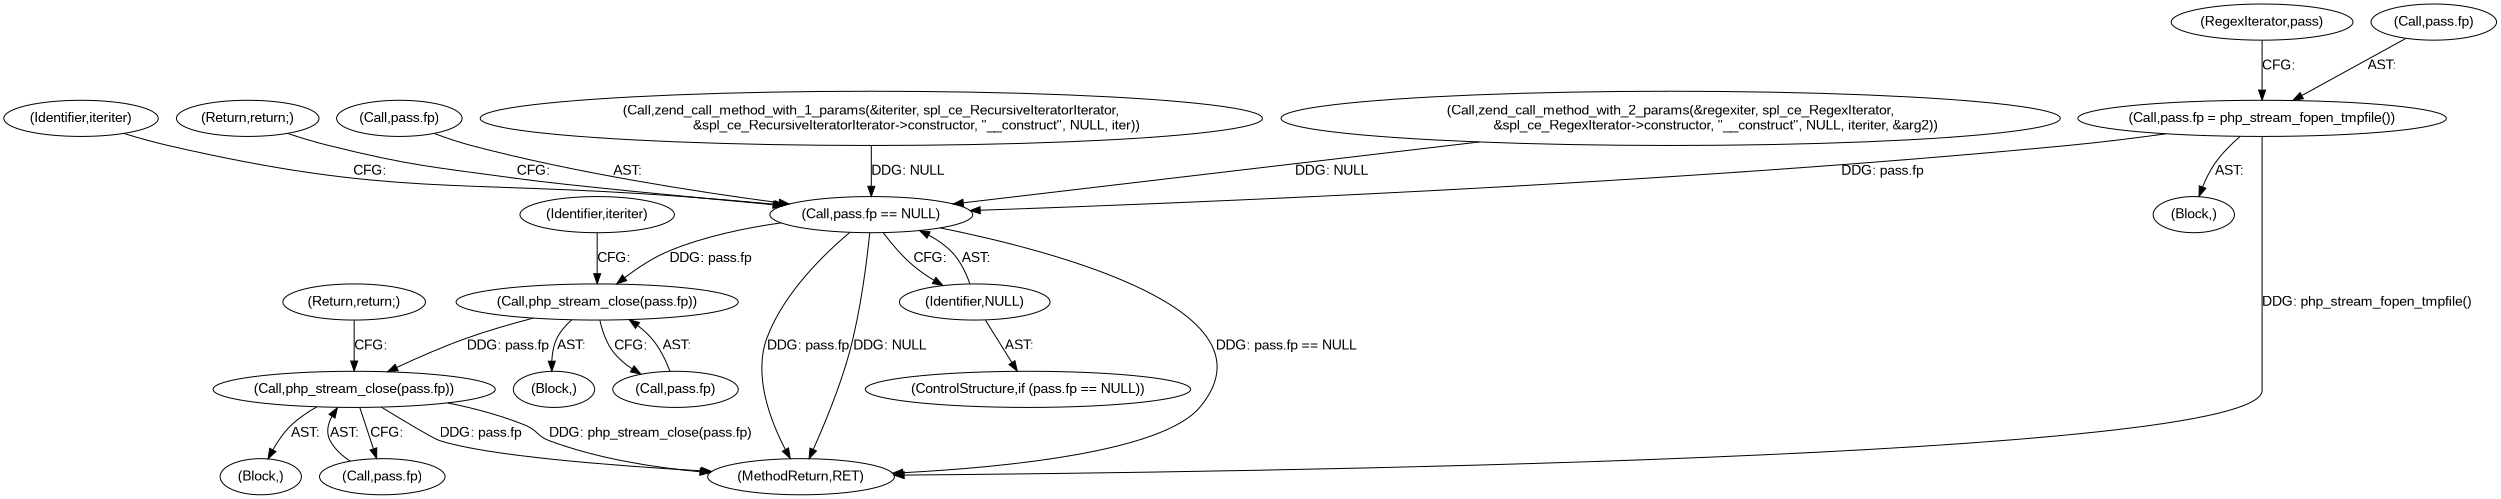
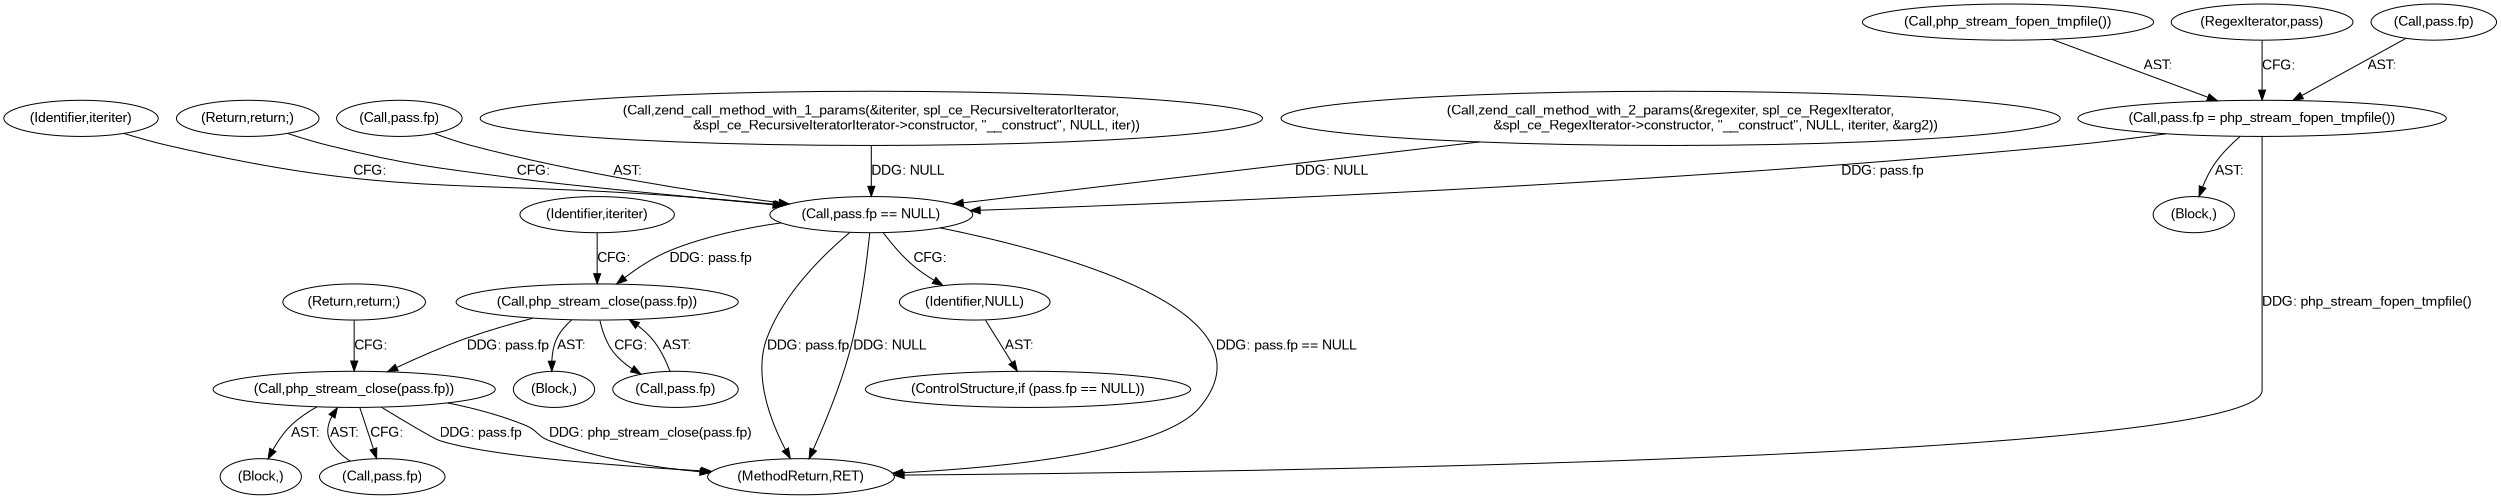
node "(Call,php_stream_fopen_tmpfile())": added
edge "(Identifier,NULL)" -> "(Call,pass.fp == NULL)": removed, label "AST:"
